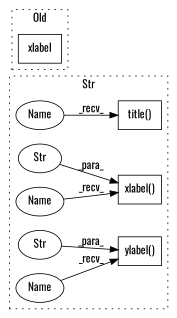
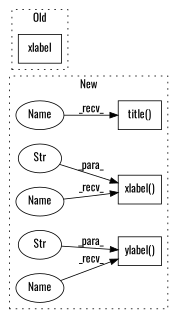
cluster "Str": label "Str" -> "New"
